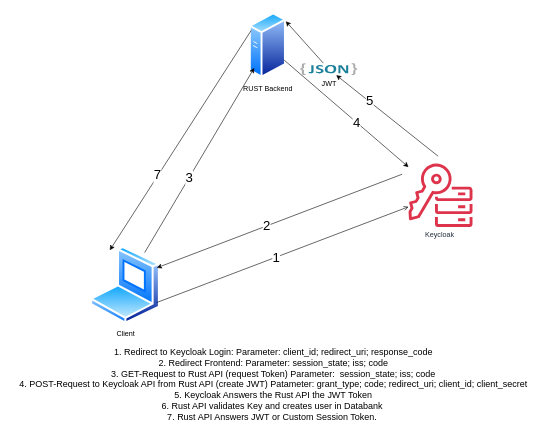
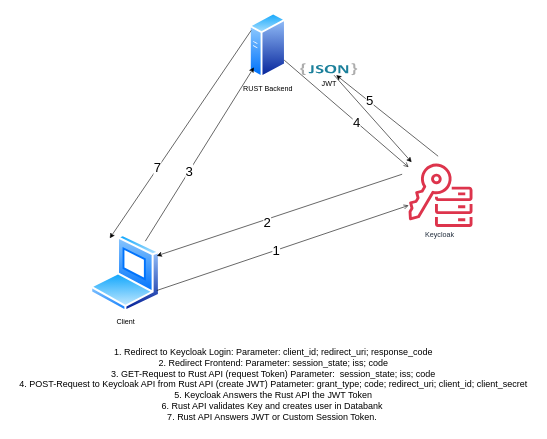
edge "JWT" -> "RUST Backend": now "JWT" -> "Keycloak"
edge "RUST Backend" -> "Keycloak": arrowhead classic -> open
node "Client": moved (125, 285) -> (125, 273)
